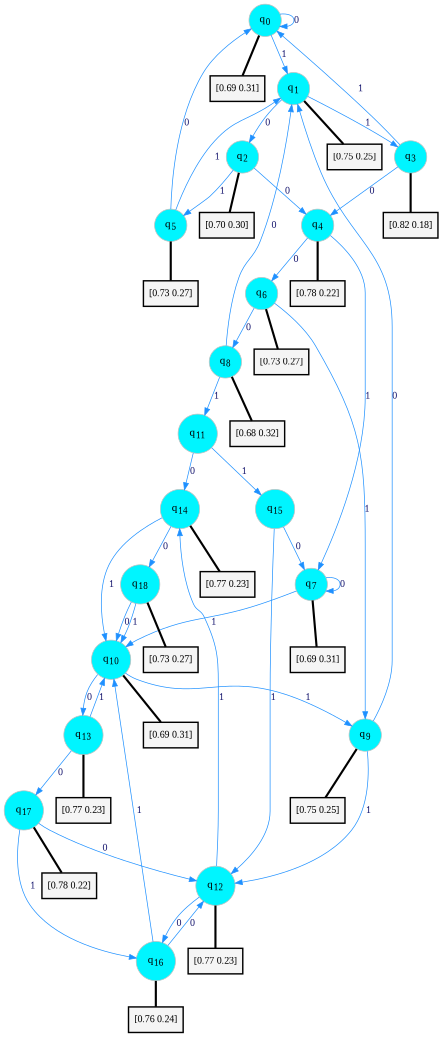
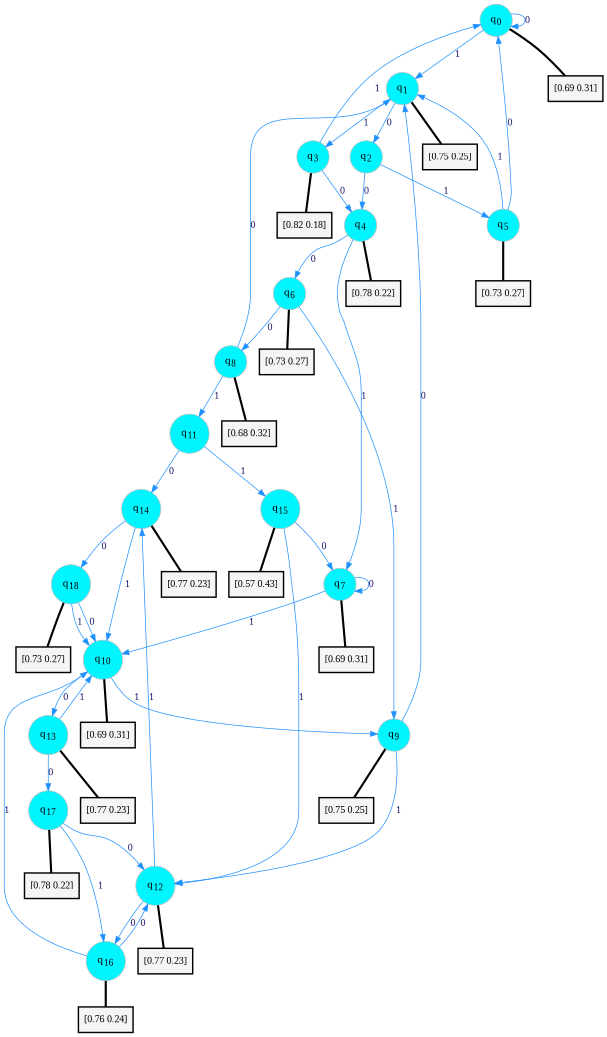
node "[0.70 0.30]": removed
node "[0.57 0.43]": added
